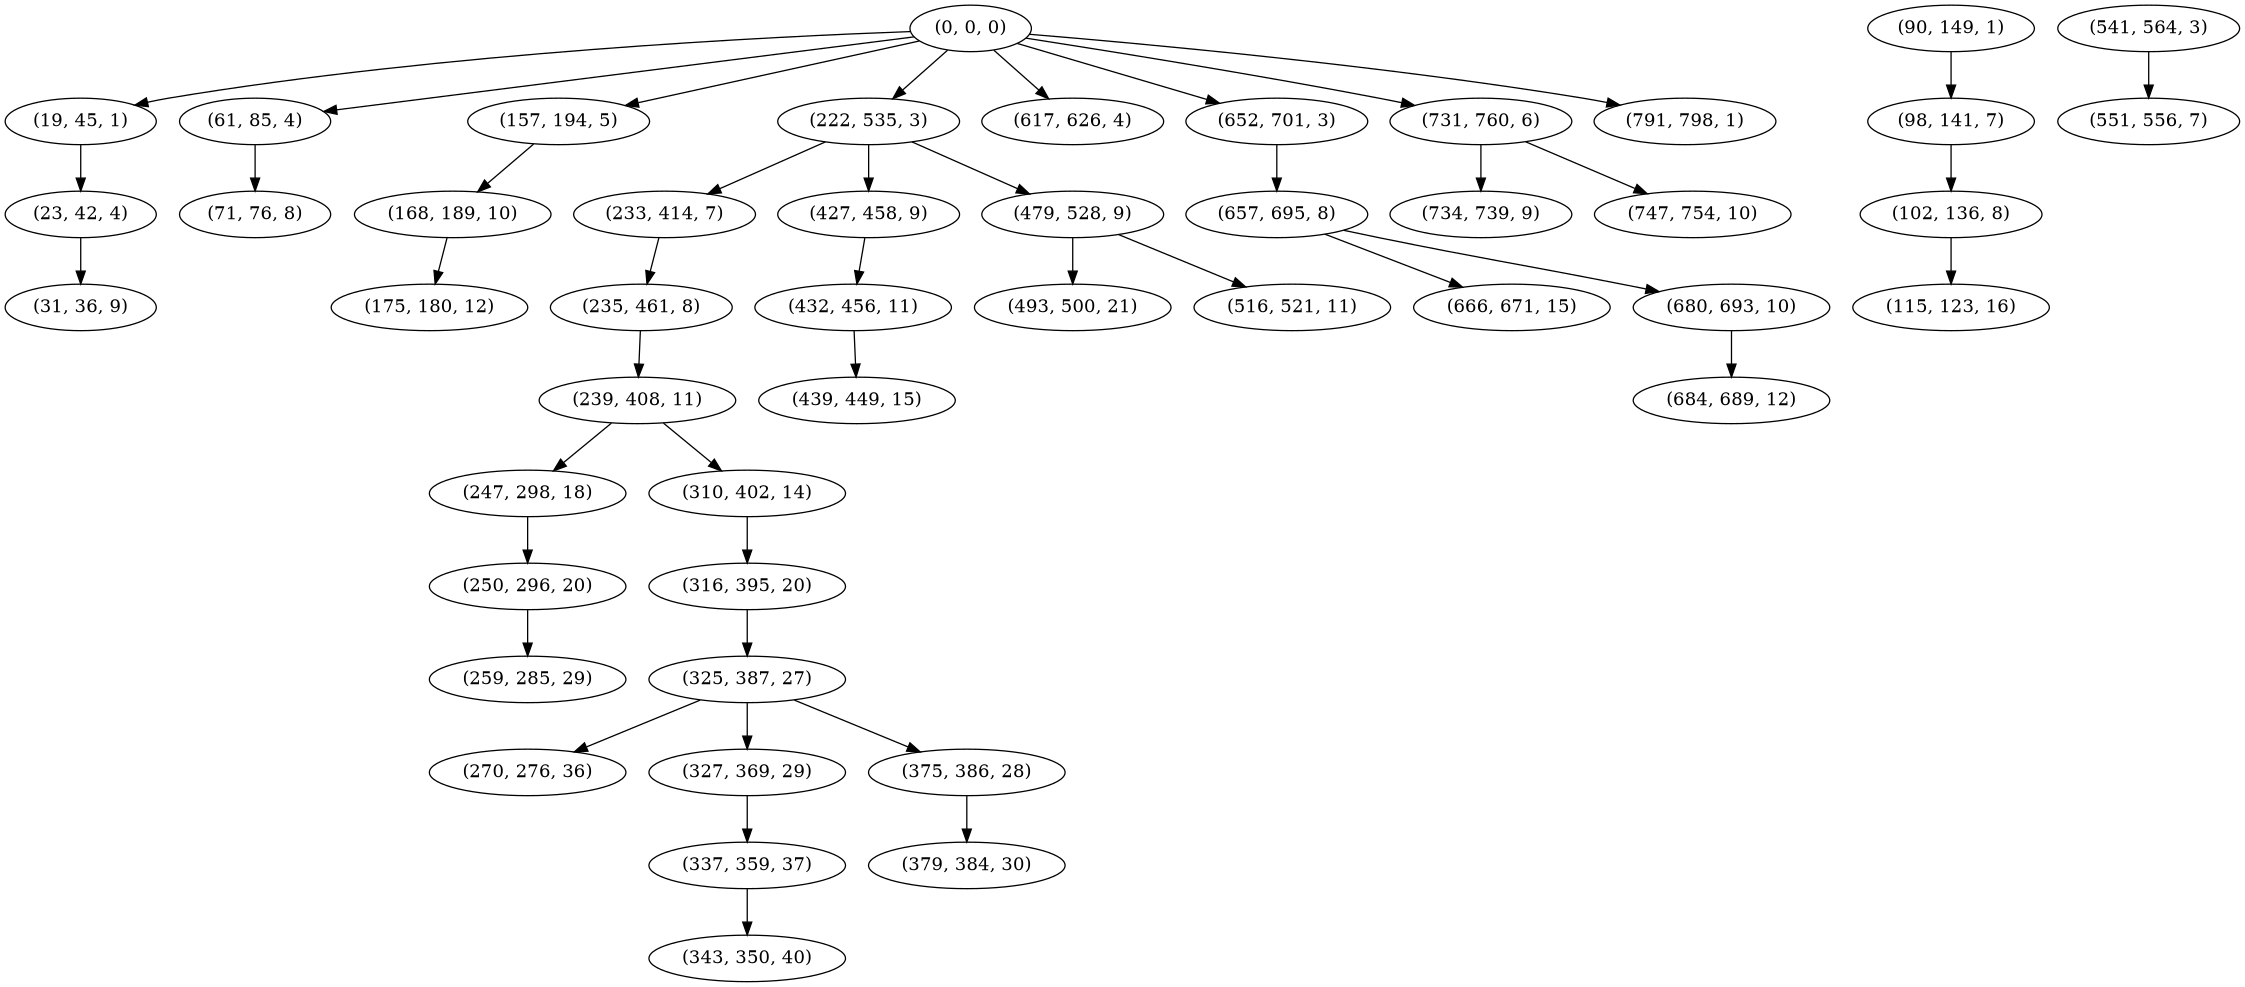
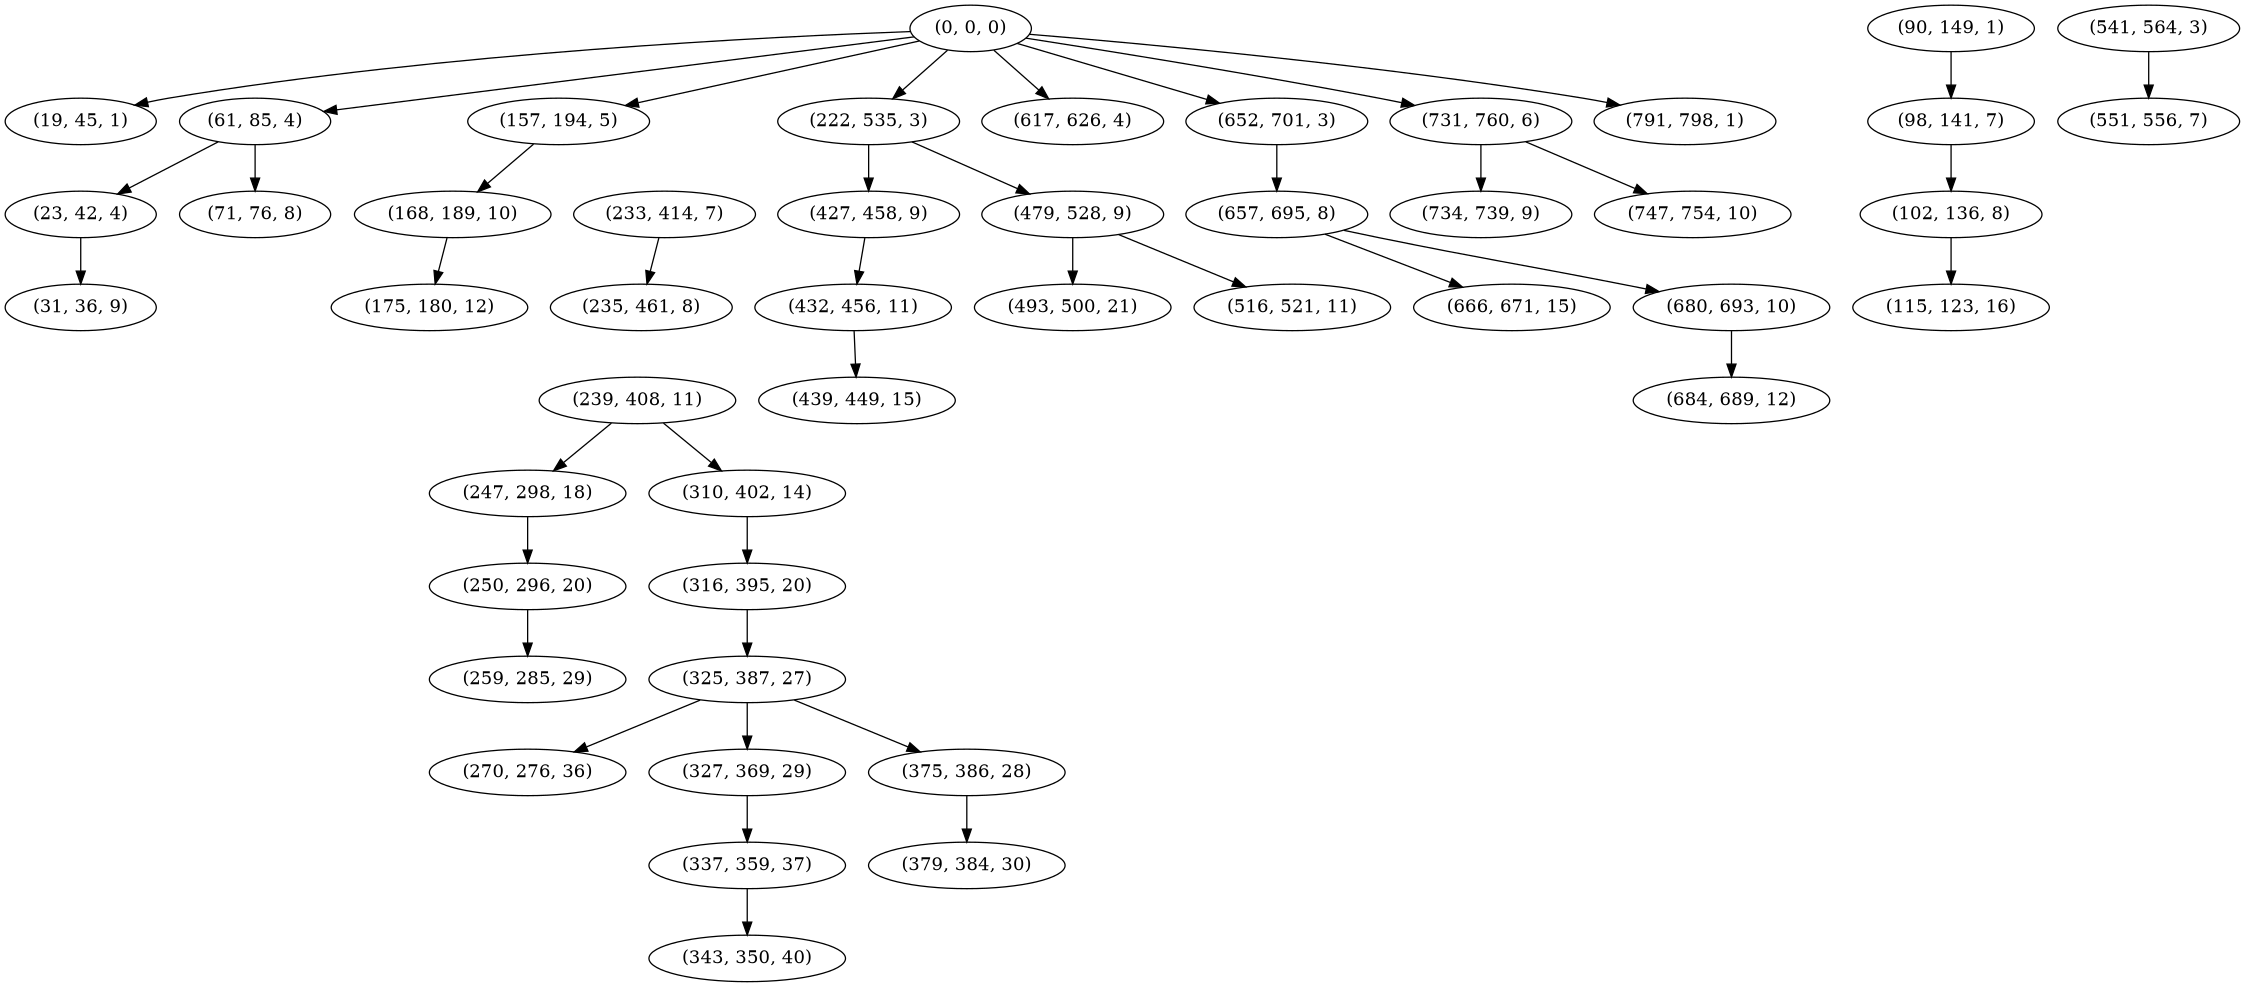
edge "(19, 45, 1)" -> "(23, 42, 4)": now "(61, 85, 4)" -> "(23, 42, 4)"
edge "(222, 535, 3)" -> "(233, 414, 7)": removed
edge "(235, 461, 8)" -> "(239, 408, 11)": removed
